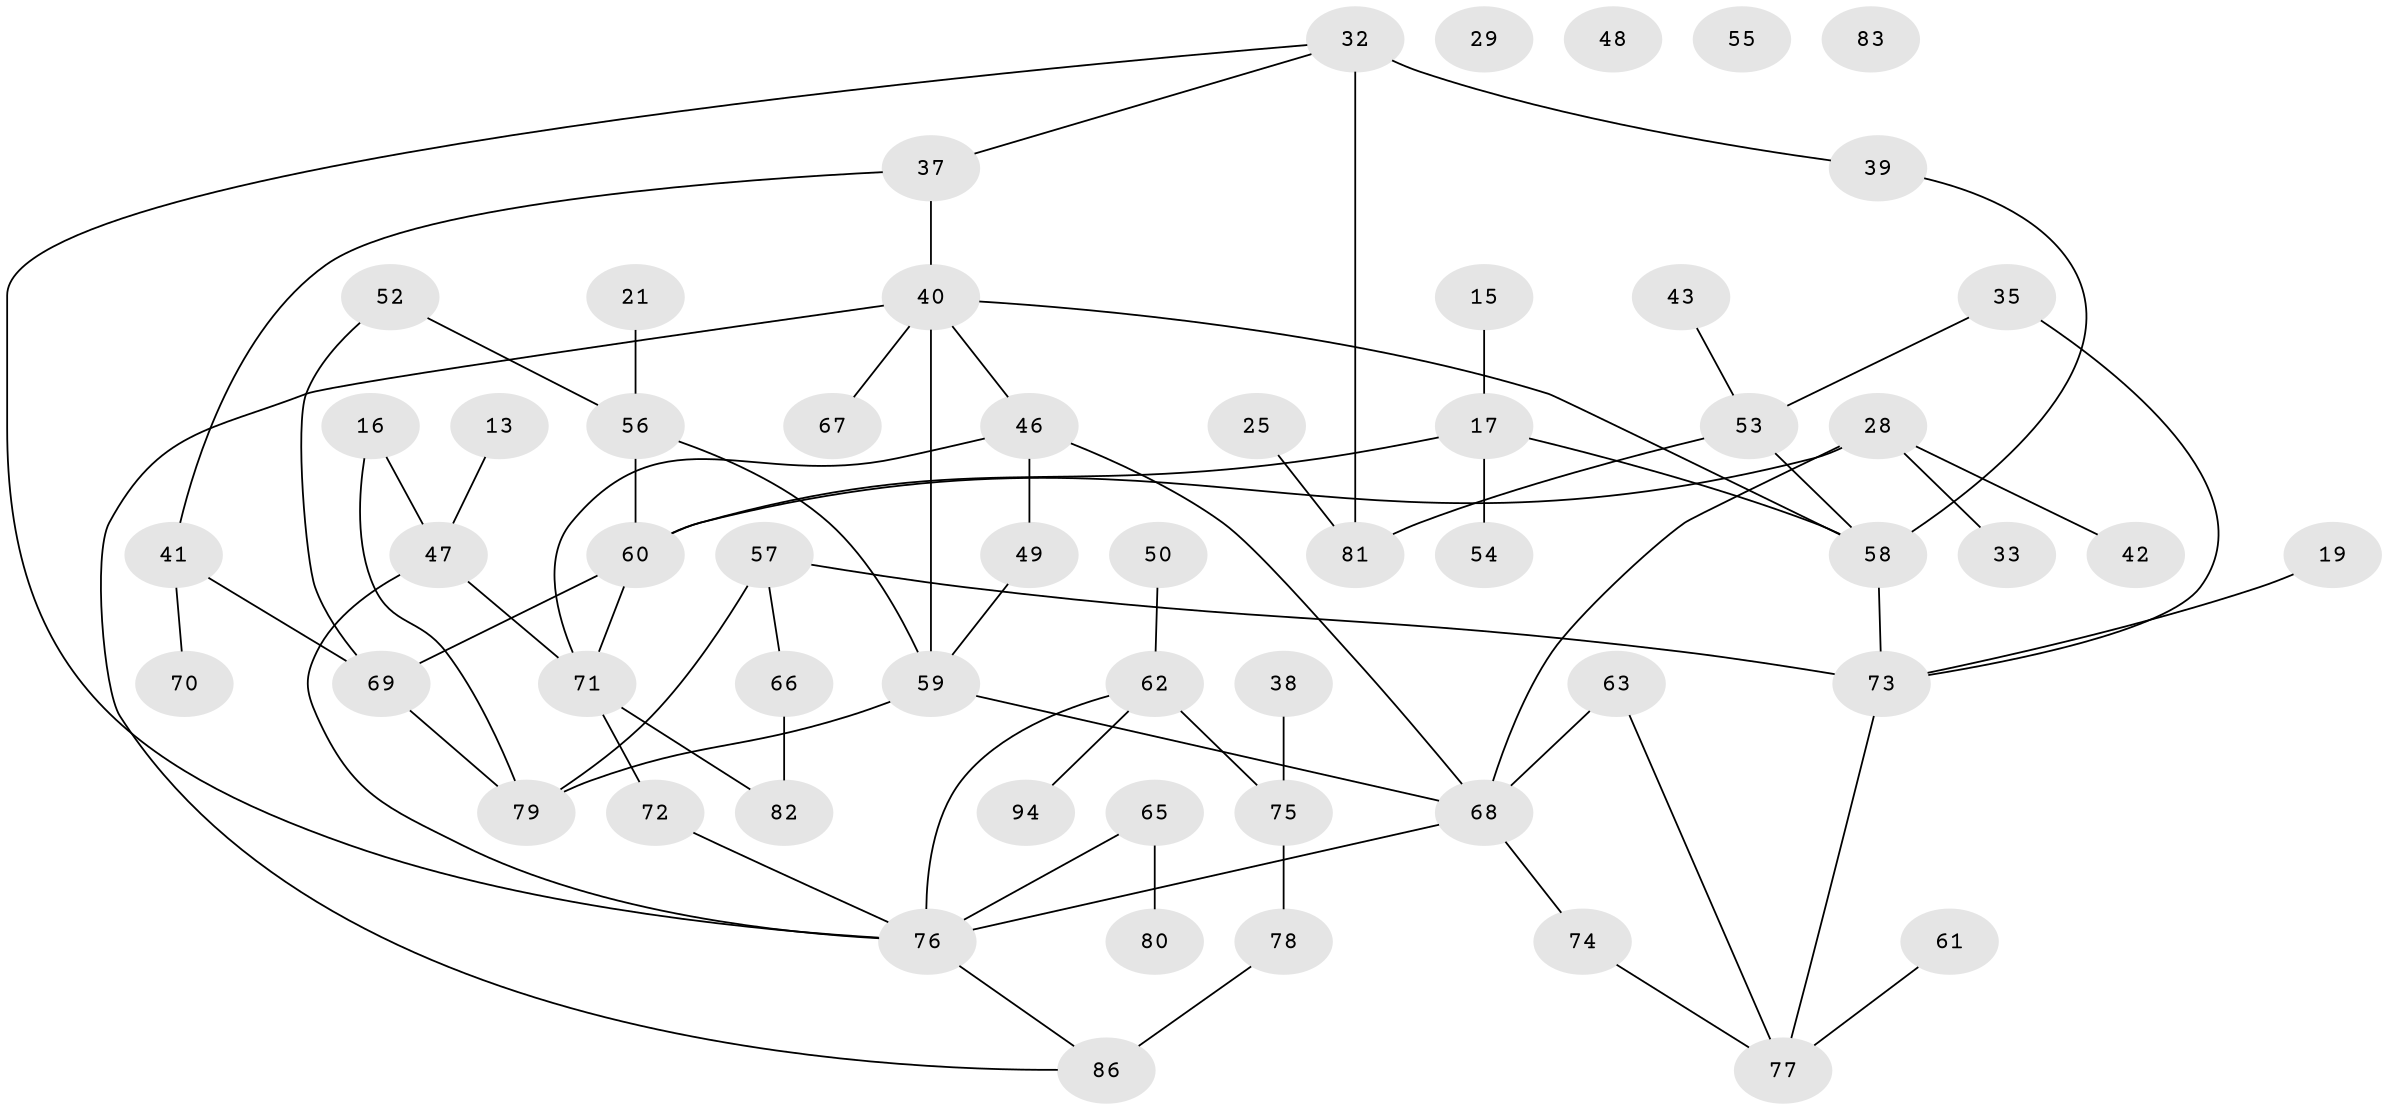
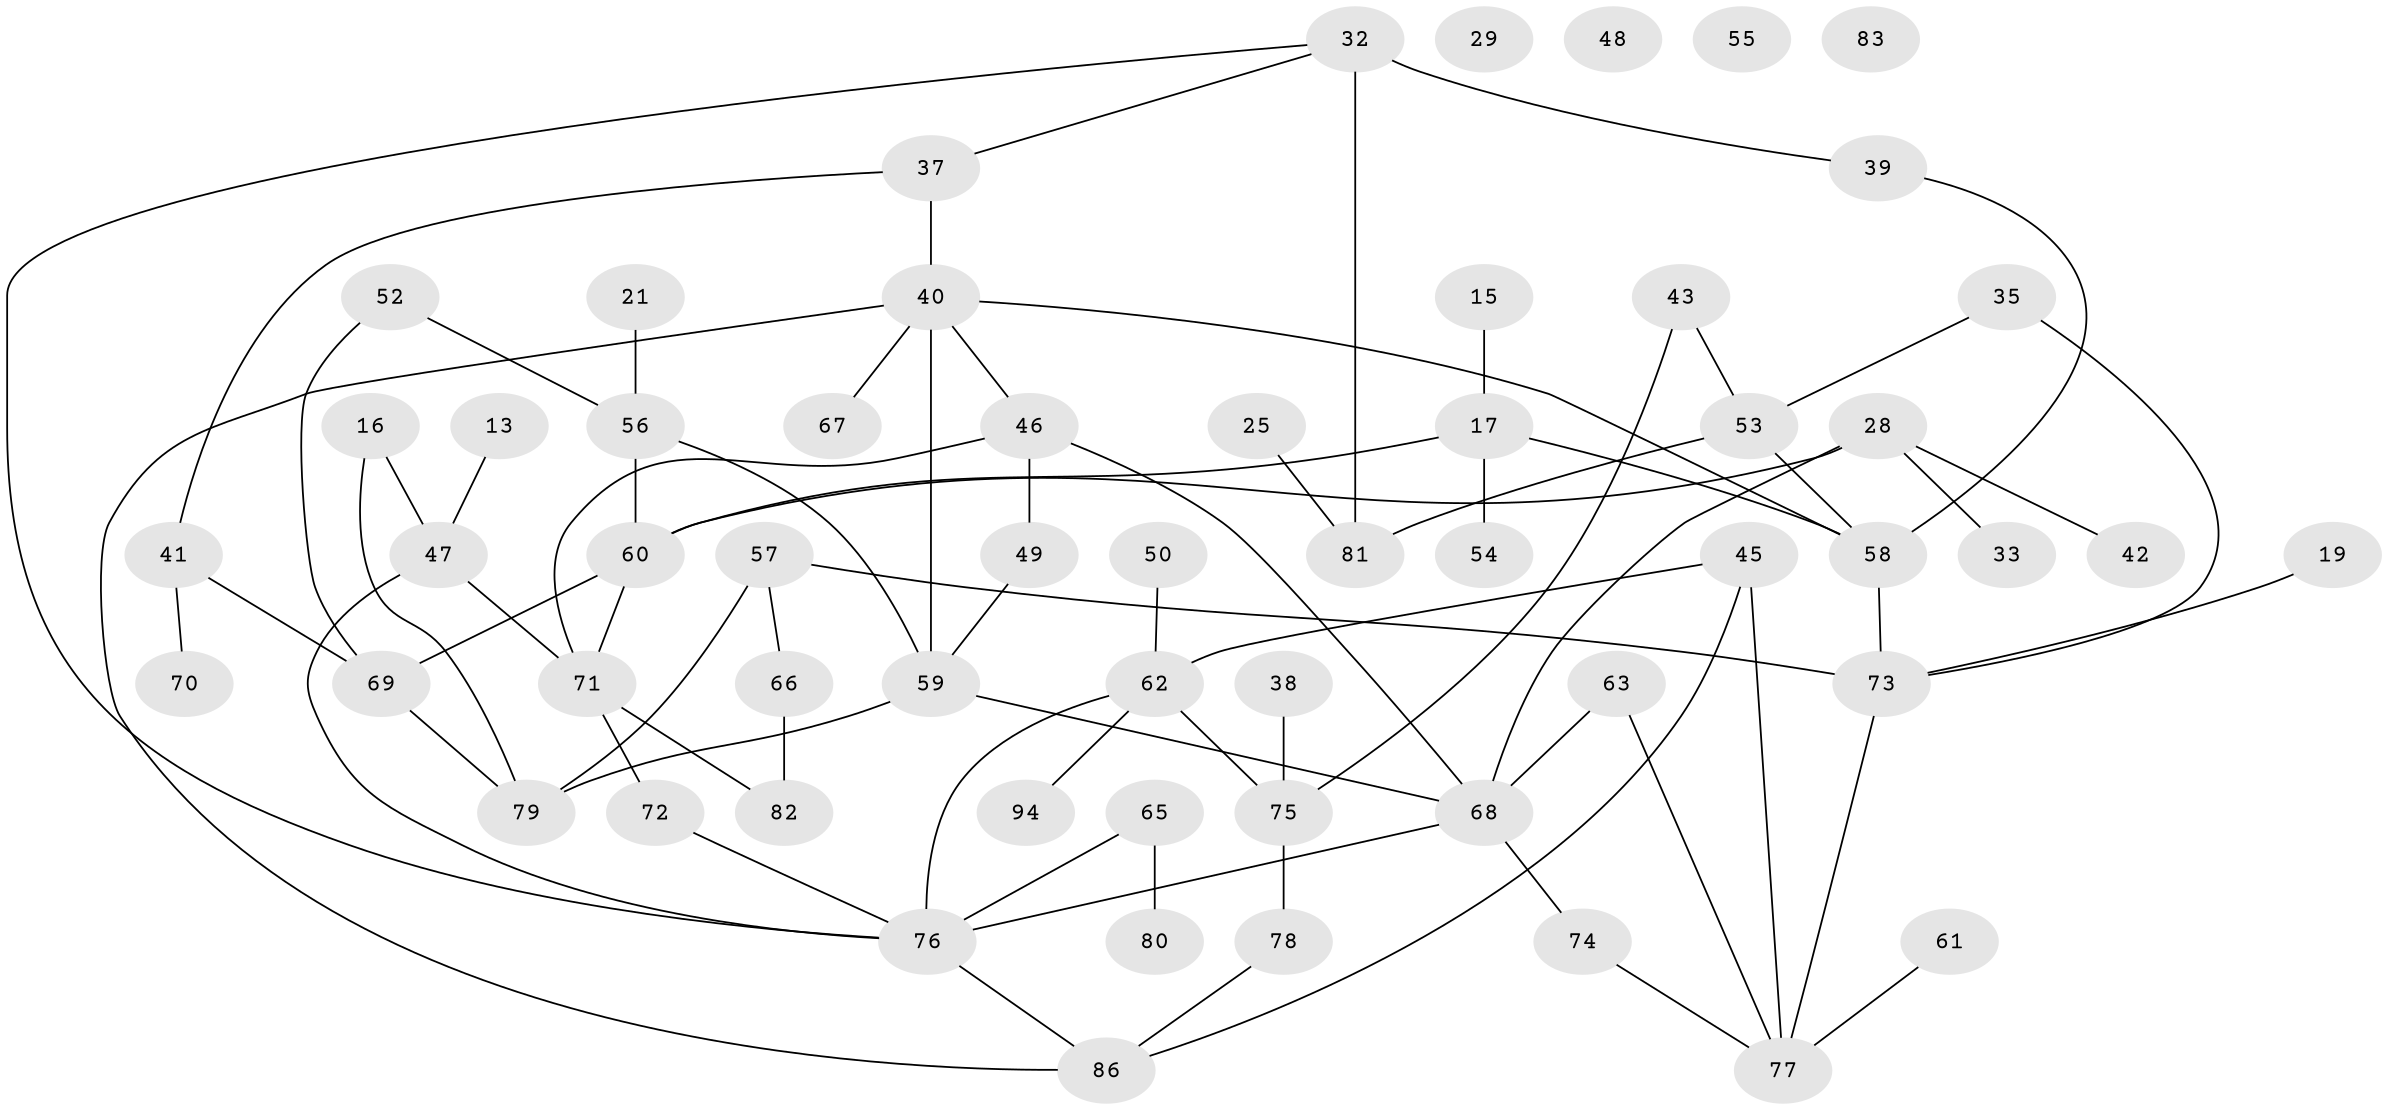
node "45": added
edge "43" -- "75": added
